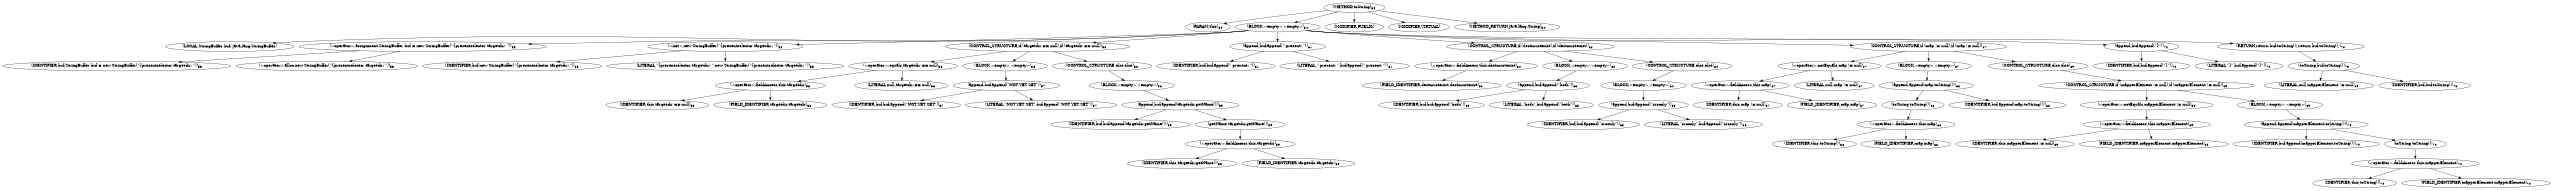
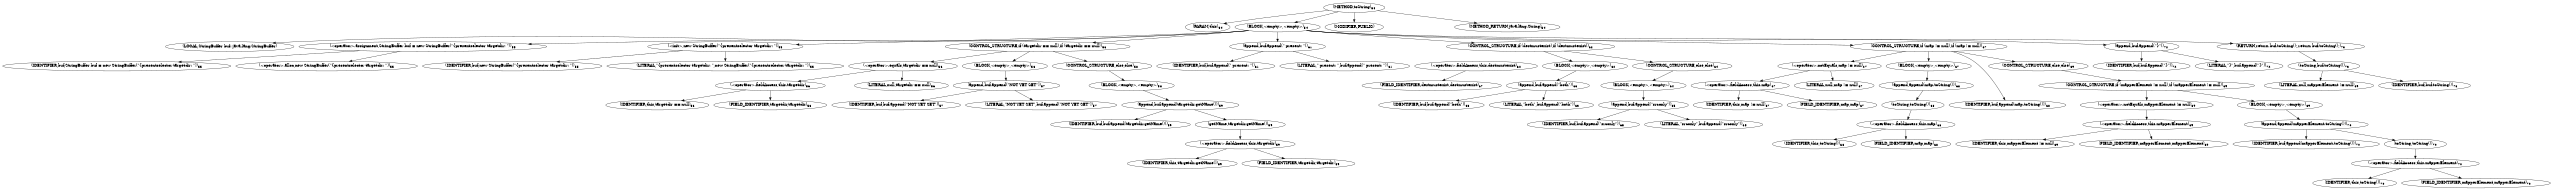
node "(MODIFIER,VIRTUAL)": removed
edge "(CONTROL_STRUCTURE,if (destmustexist),if (destmustexist))" -> "(<operator>.fieldAccess,this.destmustexist)": removed
node "(FIELD_IDENTIFIER,destmustexist,destmustexist)": text "62" -> "67"
edge "(append,append(map.toString()))" -> "(IDENTIFIER,buf,append(map.toString()))": now "(CONTROL_STRUCTURE,if (map != null),if (map != null))" -> "(IDENTIFIER,buf,append(map.toString()))"
